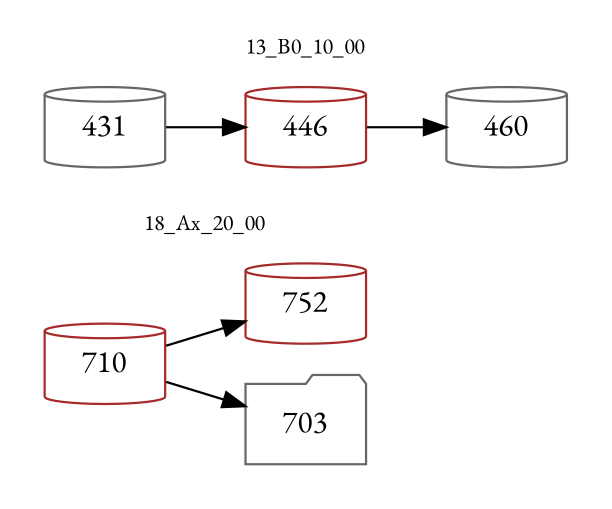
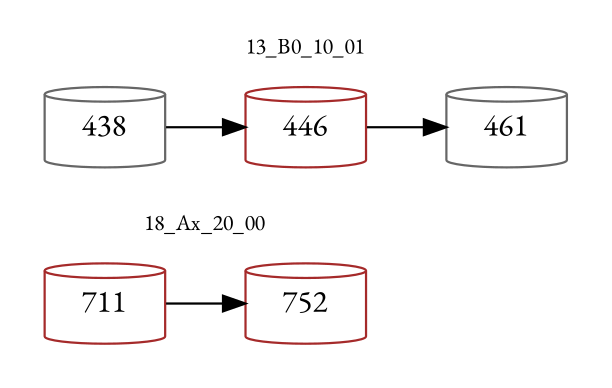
cluster "13_B0_10_00": label "13_B0_10_00" -> "13_B0_10_01"
node "431": label "431" -> "438"
node "460": label "460" -> "461"
node "710": label "710" -> "711"
node "703": removed
